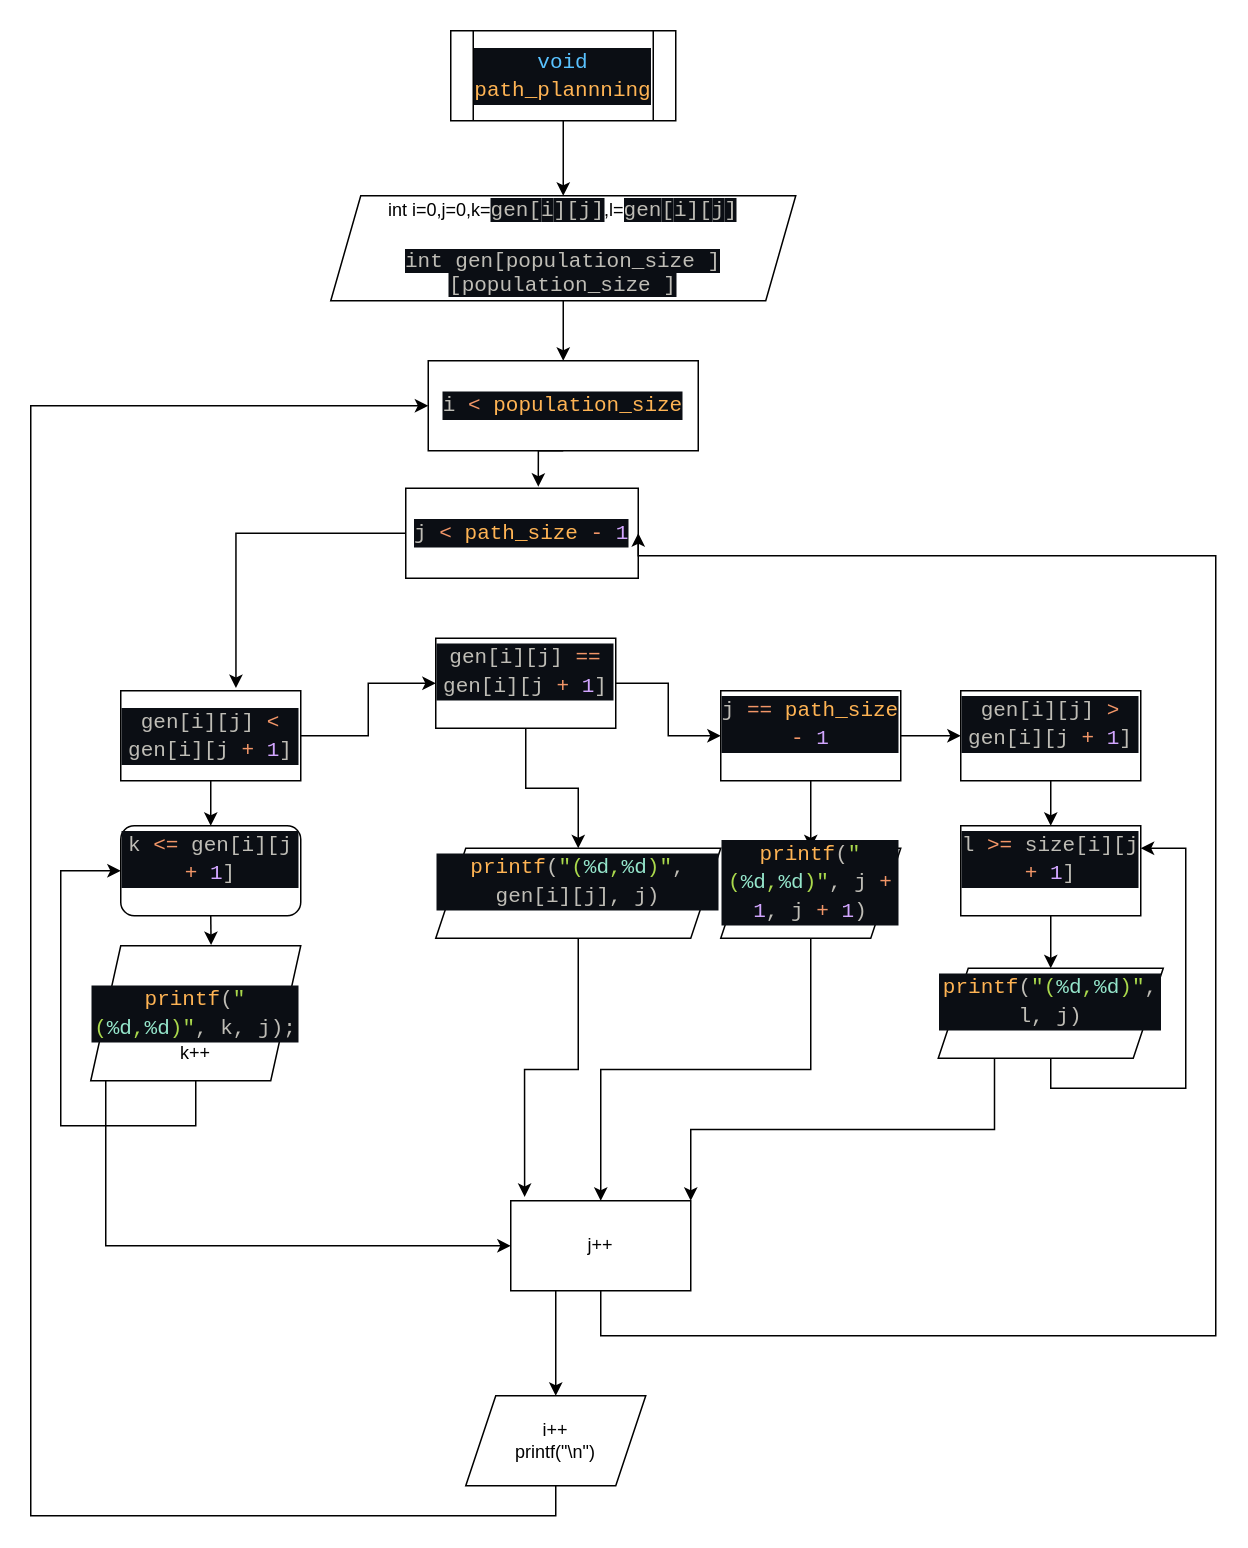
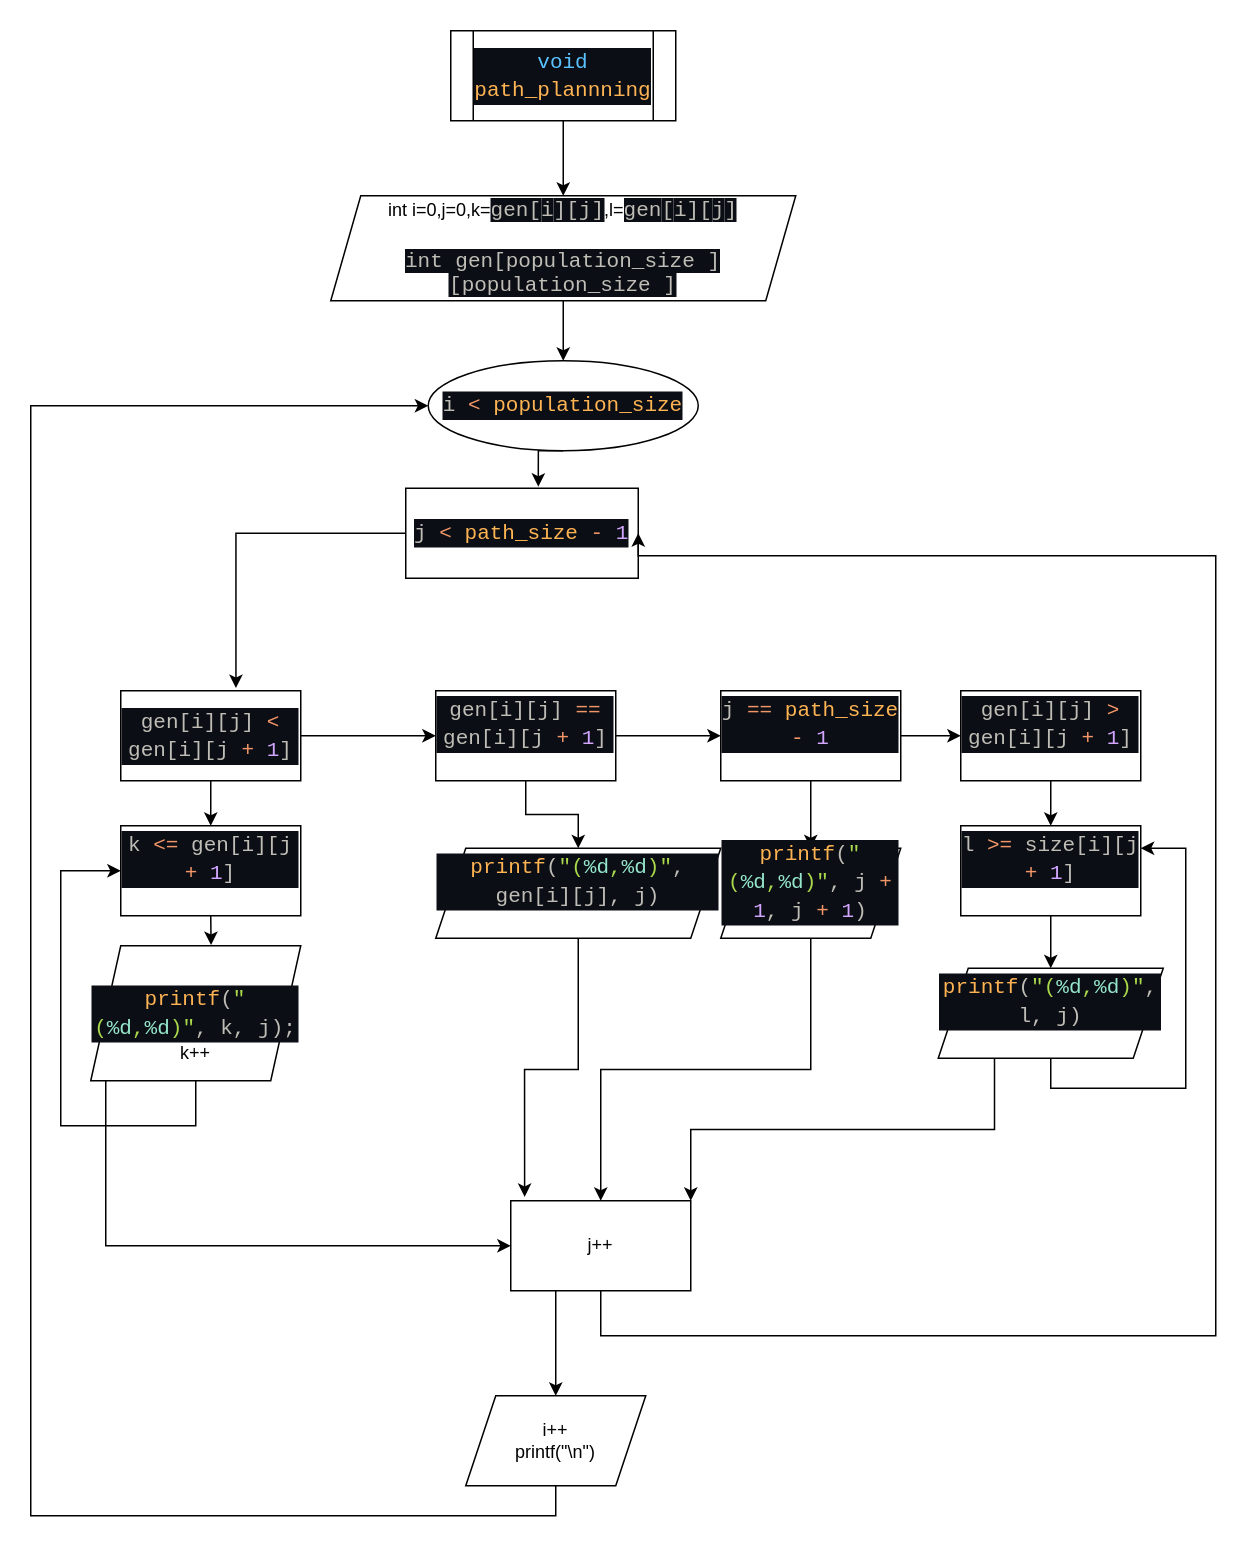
node "i < population_size": shape rectangle -> ellipse
node "gen[i][j] == gen[i][j + 1]": moved (526, 683) -> (526, 736)
node "k <= gen[i][j + 1]": shape rounded rectangle -> rectangle
